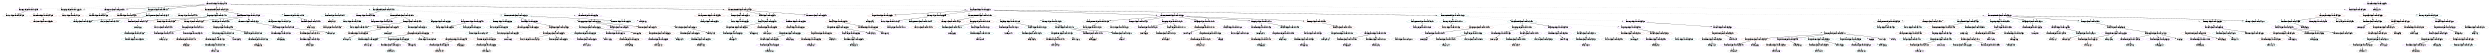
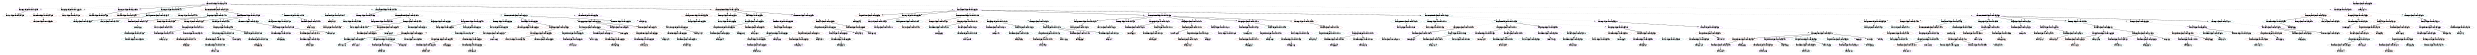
edge "_ast.Name object at 0xa1c0350d0" -> "Load7062118": now "_ast.Name object at 0xa1c035390" -> "Load7062118"
node "_ast.Name arg at 0xa1b7d1490": label "_ast.Name arg at 0xa1b7d1490" -> "_ast.Name object at 0xa1b7d1490"
